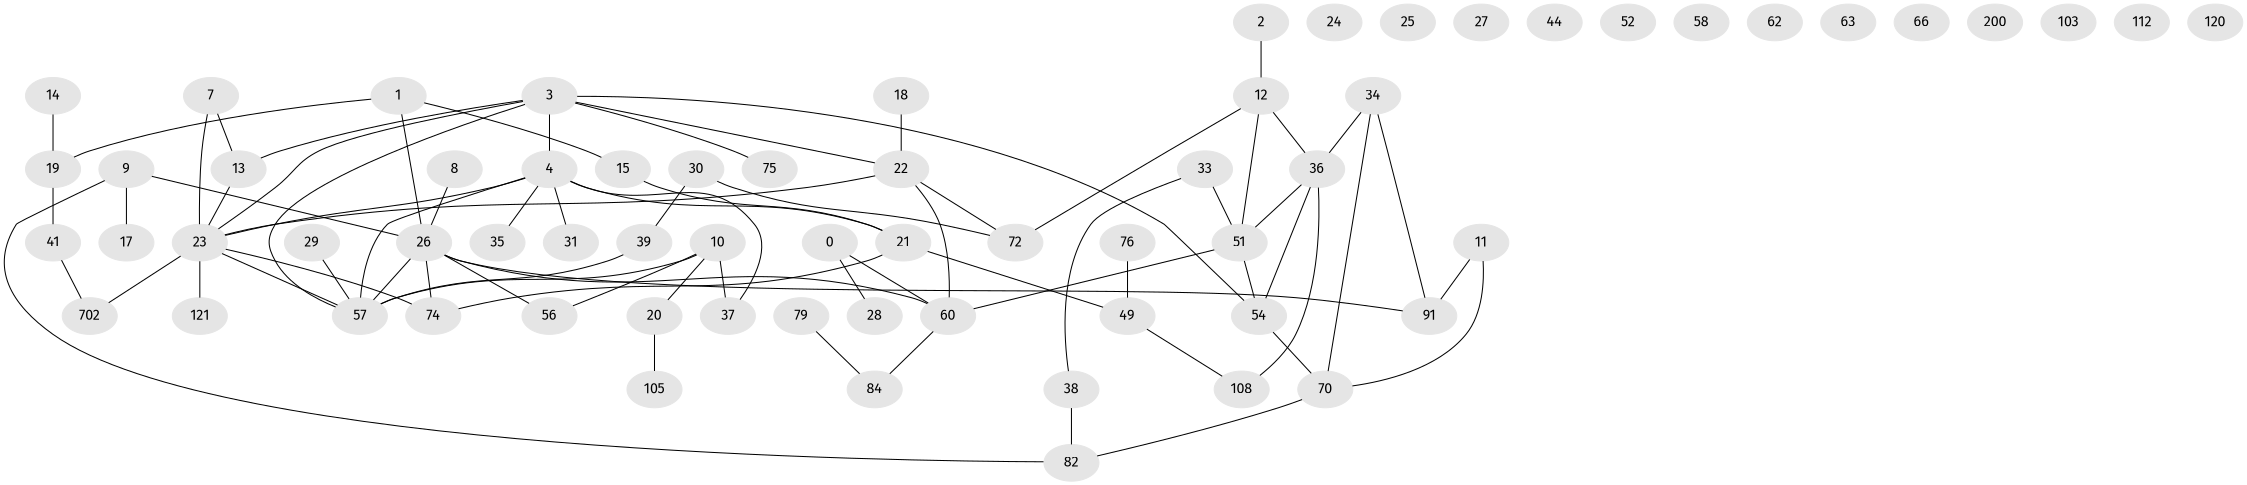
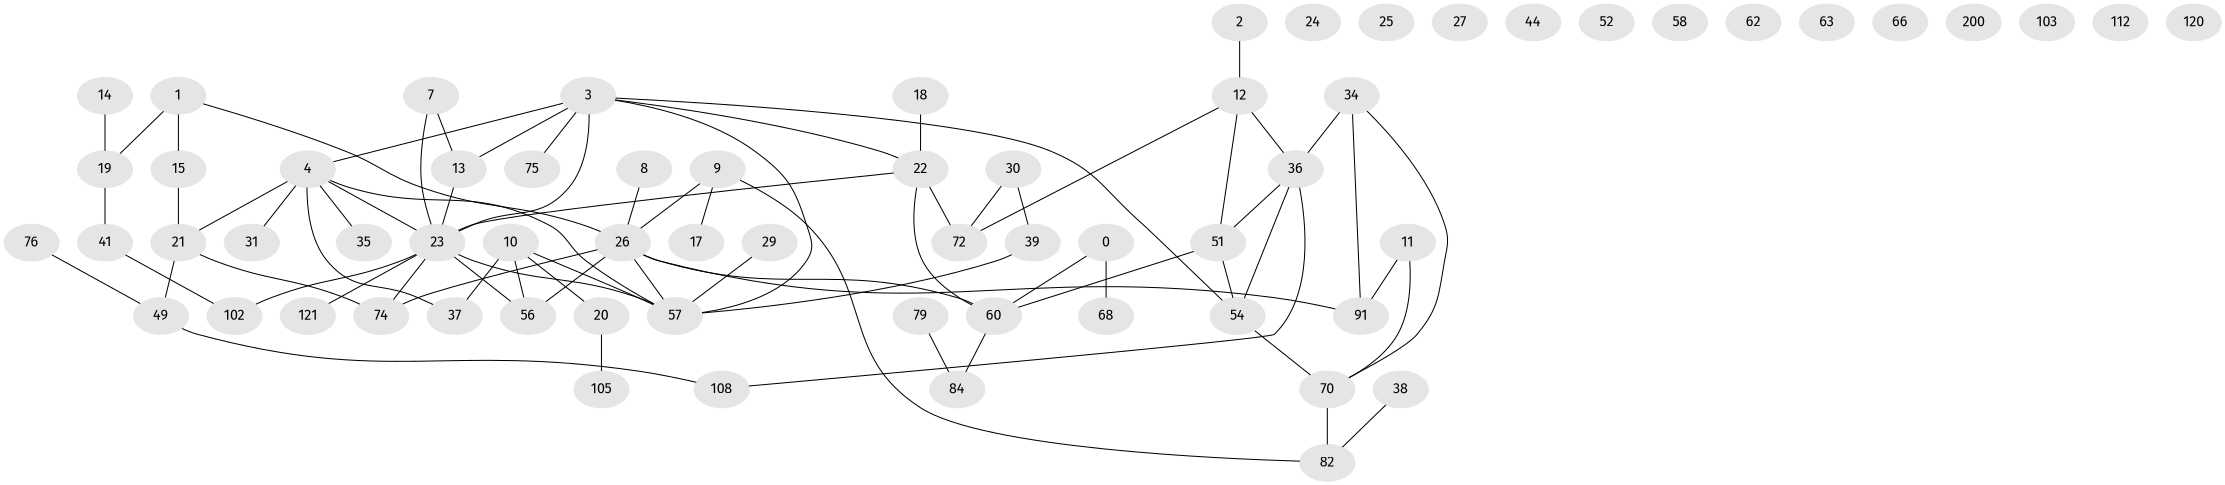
node "33": removed
edge "23" -- "56": added
node "702": label "702" -> "102"
node "28": label "28" -> "68"
